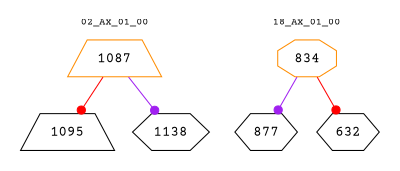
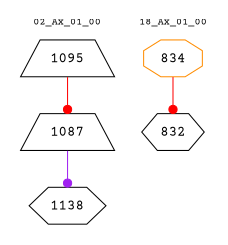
node "1087": color darkorange -> black
edge "1087" -> "1095": reversed
node "877": removed
node "632": label "632" -> "832"
